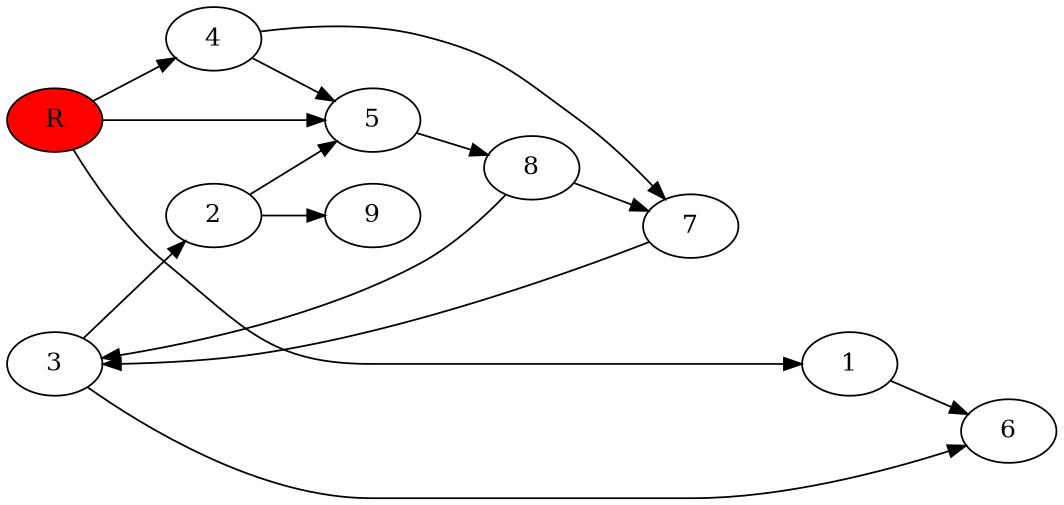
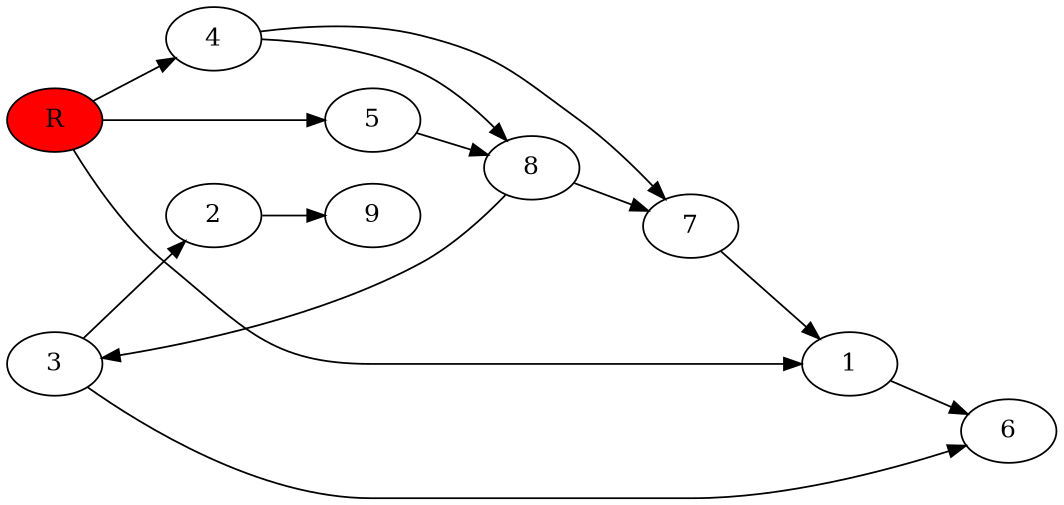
edge "4" -> "5": now "4" -> "8"
edge "2" -> "5": removed
edge "7" -> "3": now "7" -> "1"
